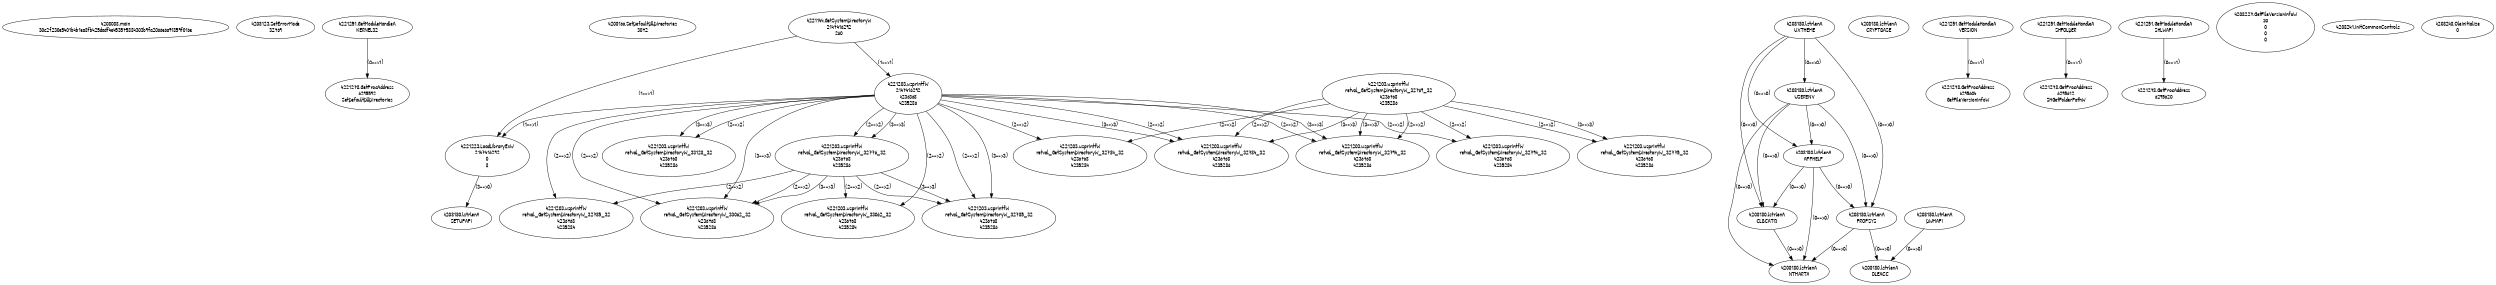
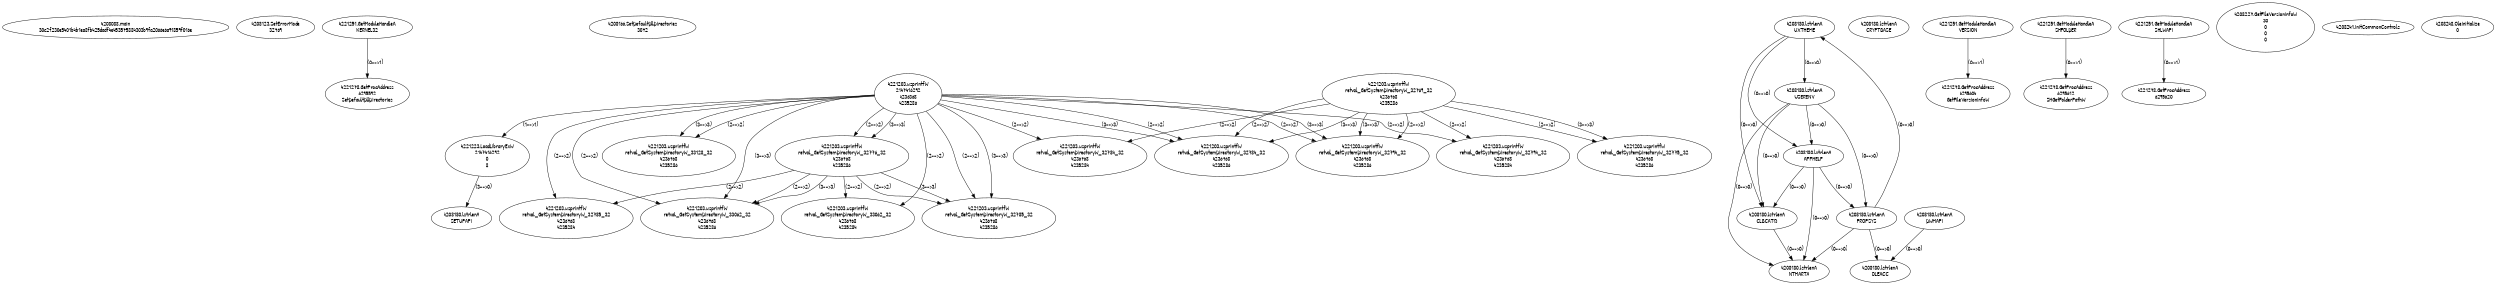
node "4221144.GetSystemDirectoryW 2147416292 260": removed
edge "4208180.lstrlenA UXTHEME" -> "4208180.lstrlenA PROPSYS": reversed
